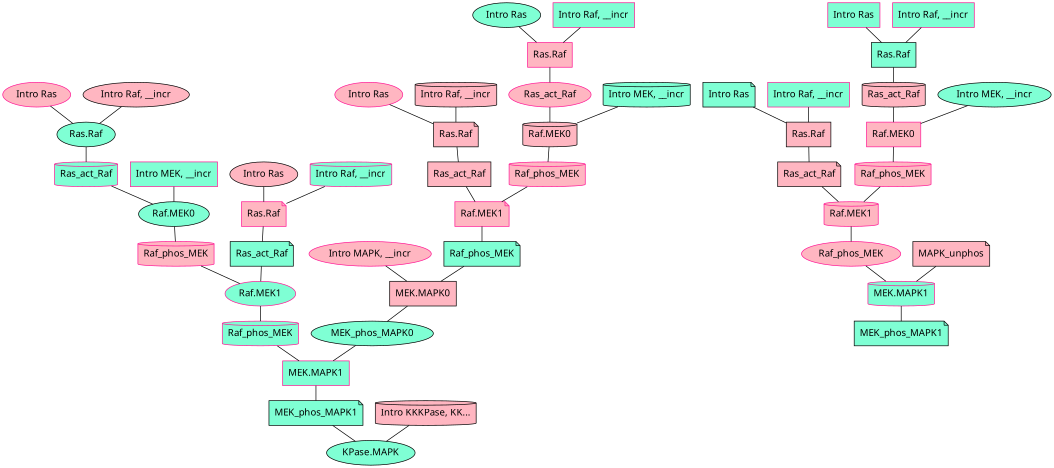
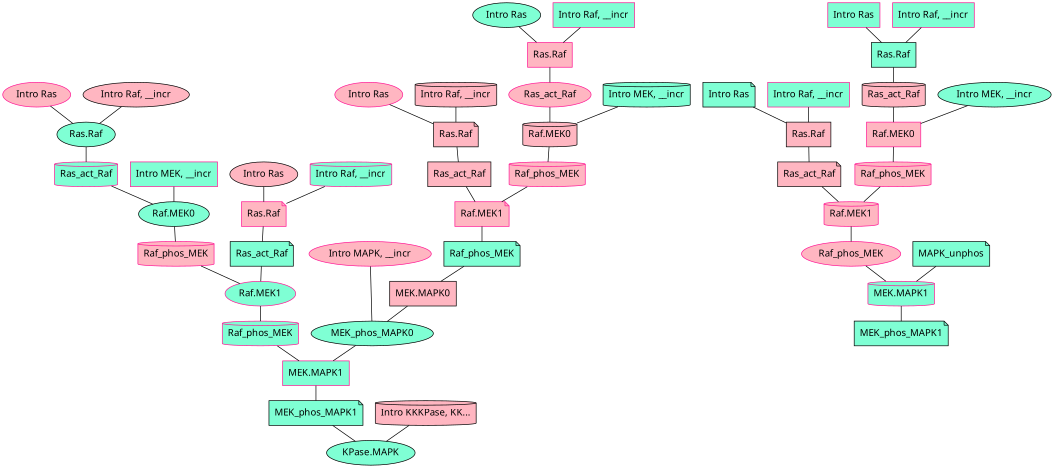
node "MAPK_unphos": fillcolor lightpink -> aquamarine
edge "Intro MAPK, __incr" -- "MEK.MAPK0": now "Intro MAPK, __incr" -- "MEK_phos_MAPK0"
